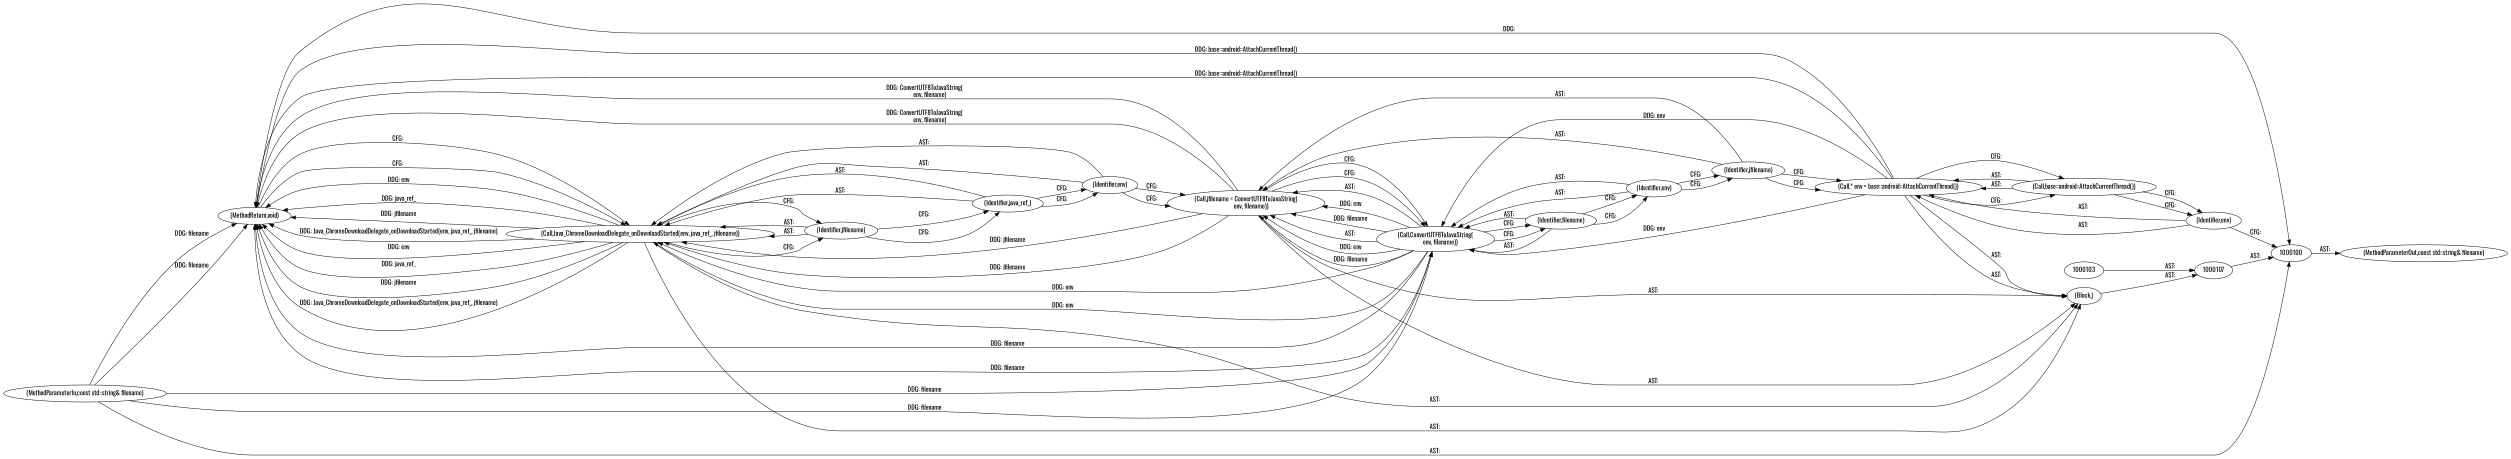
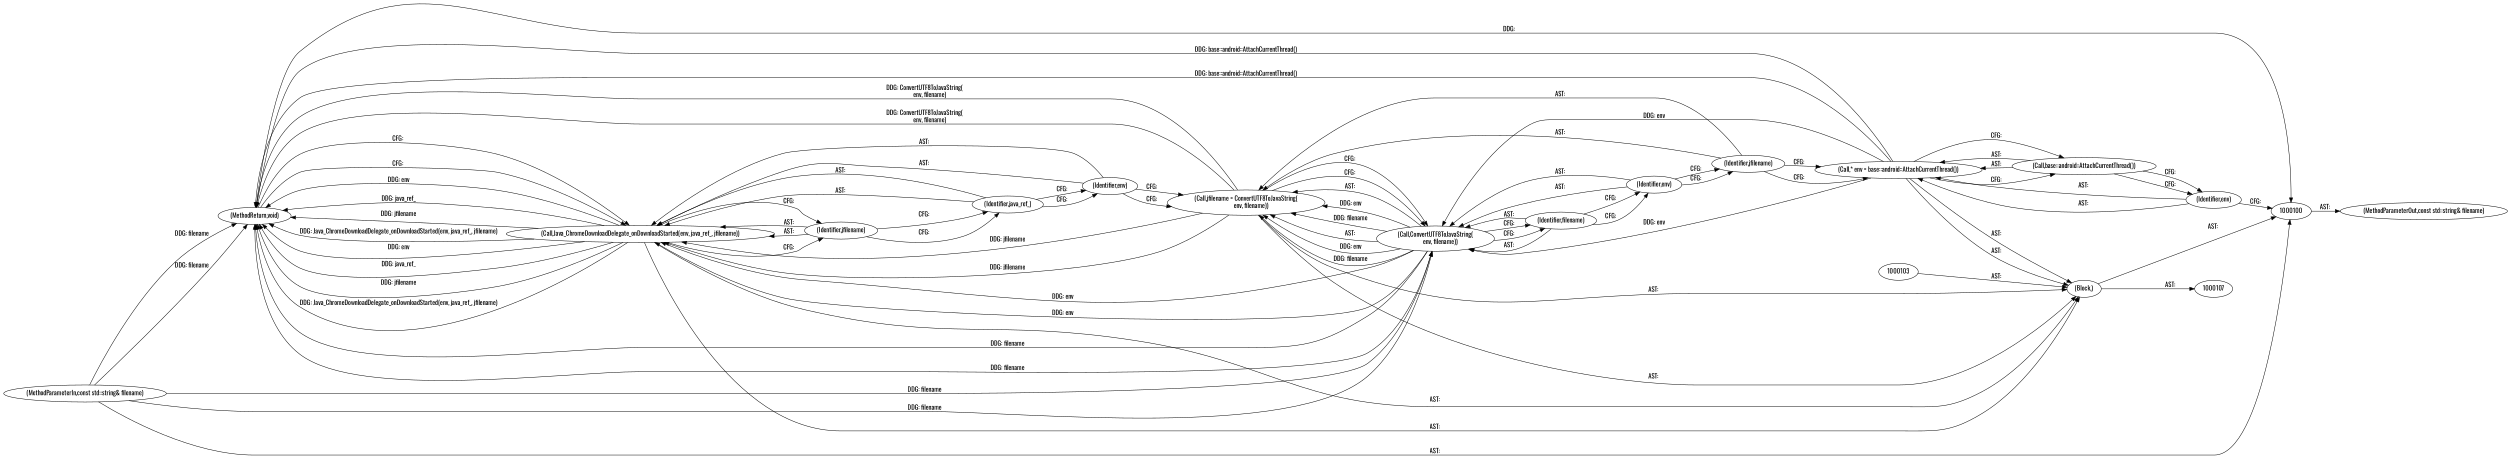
edge "1000107" -> "1000100": now "(Block,)" -> "1000100"
edge "1000103" -> "1000107": now "1000103" -> "(Block,)"
